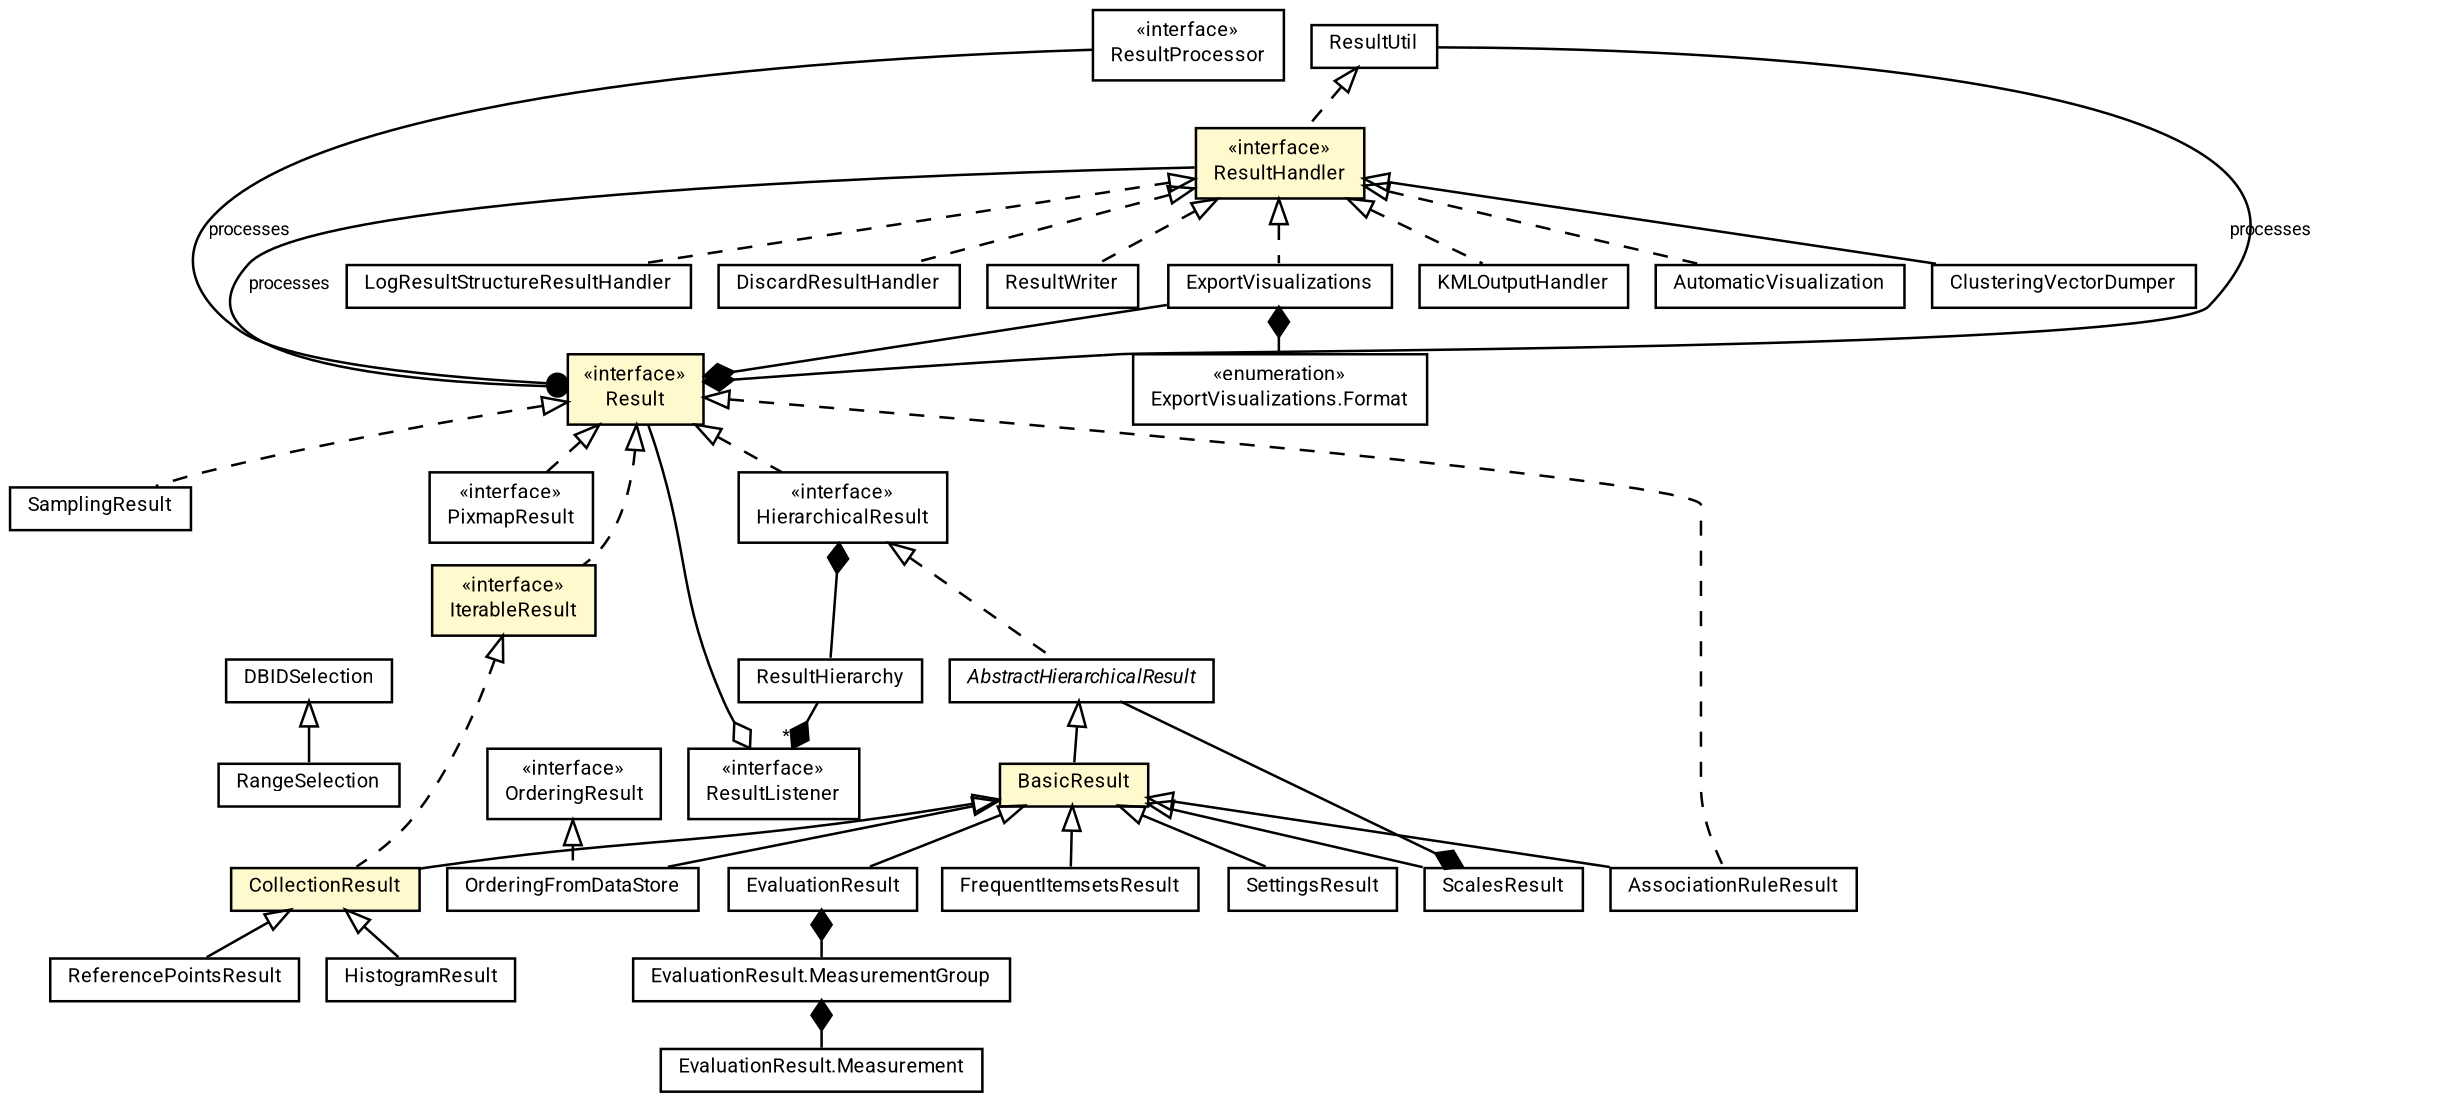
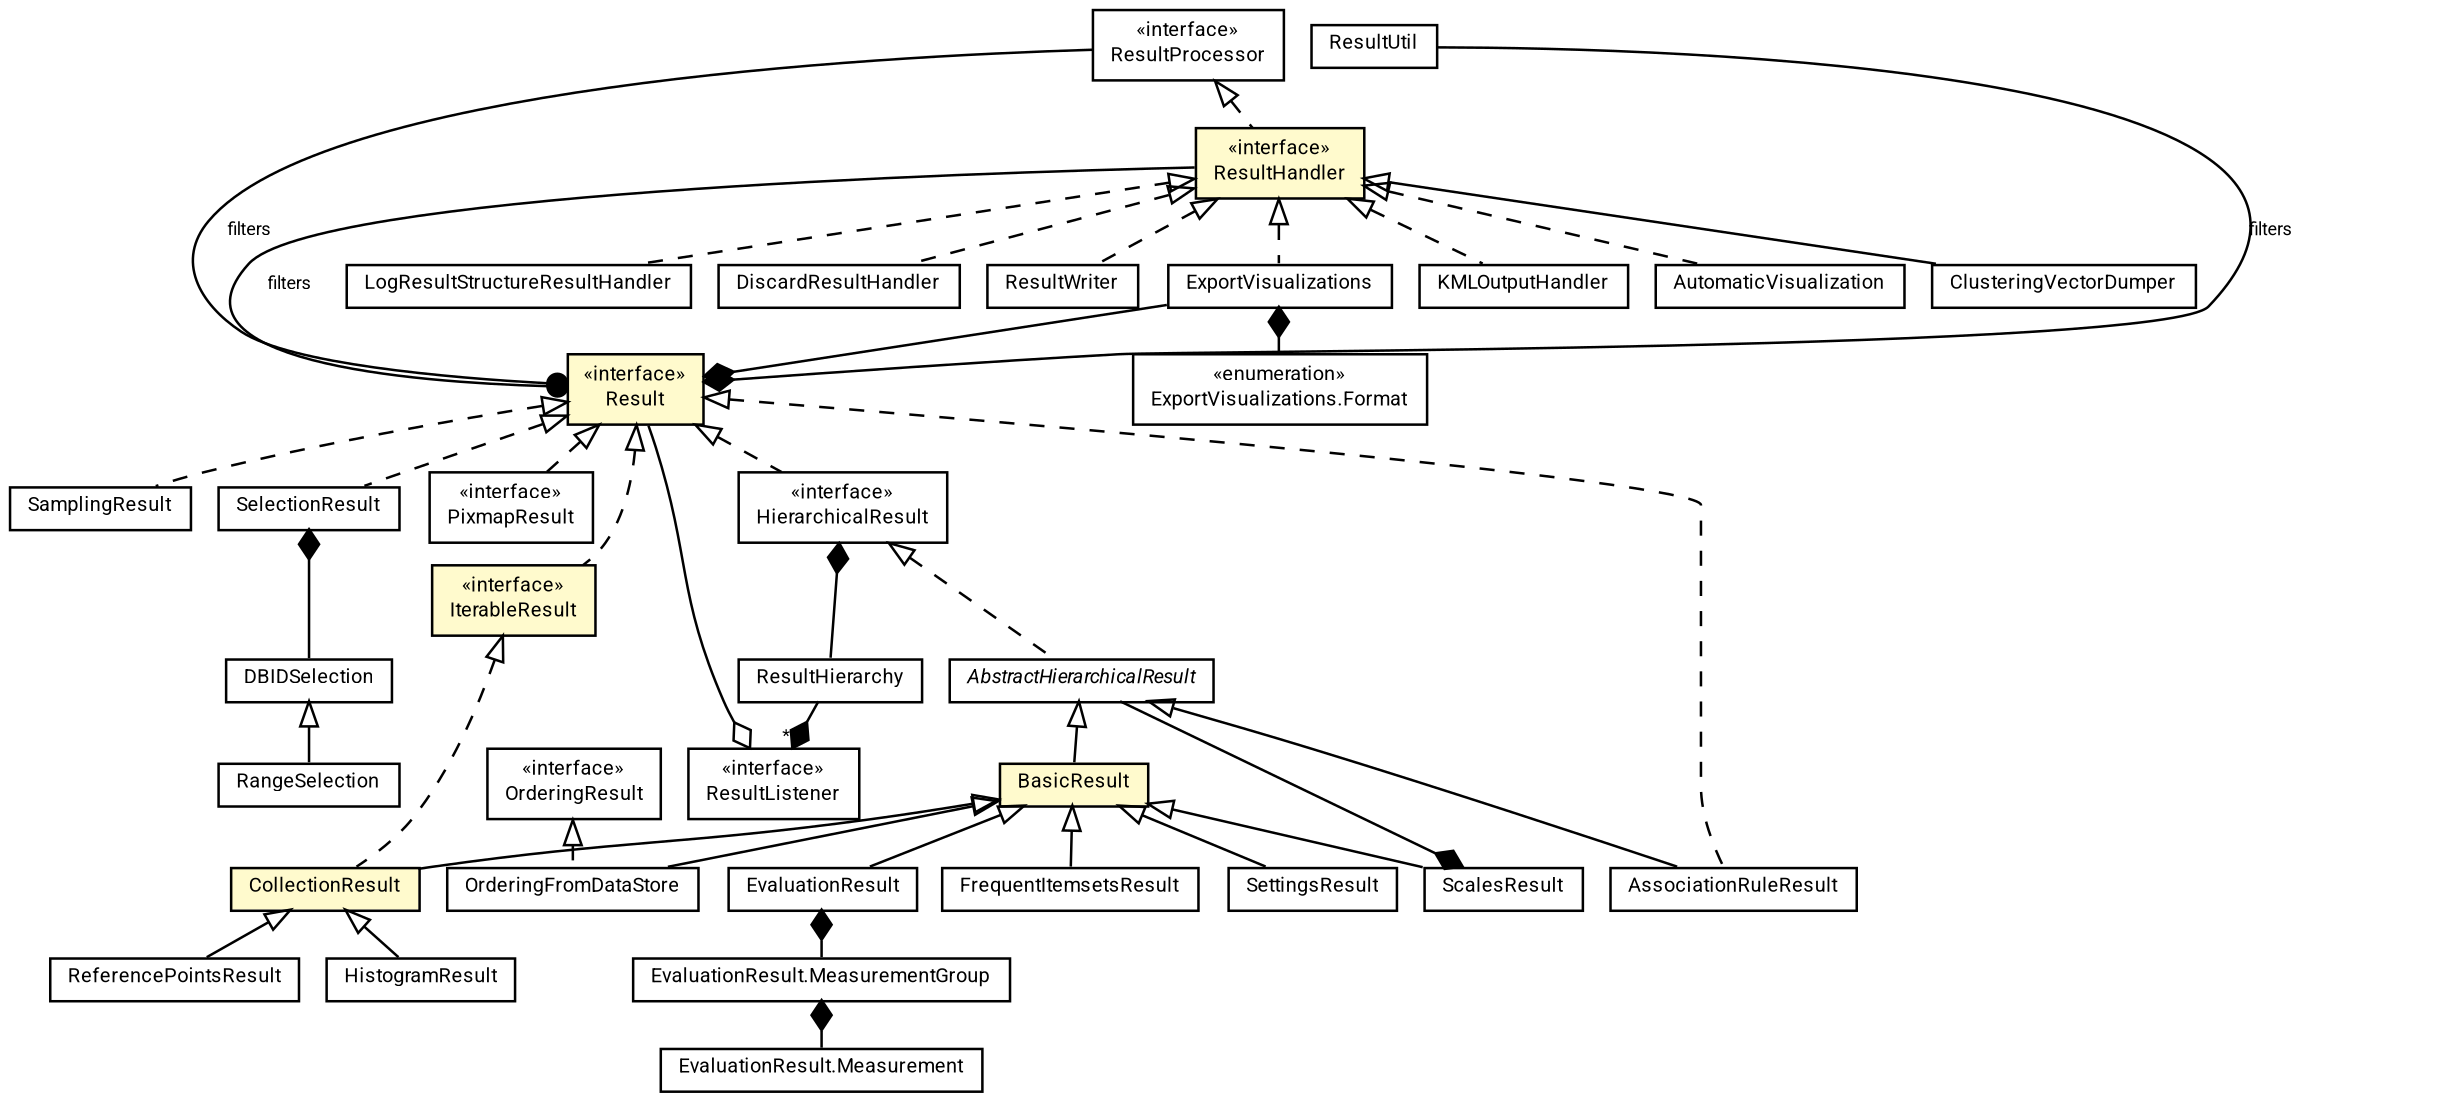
edge "ResultHandler" -> "ResultUtil": now "ResultHandler" -> "ResultProcessor"
edge "ResultProcessor" -> "Result": label "processes" -> "filters"
edge "ResultUtil" -> "Result": label "processes" -> "filters"
edge "ResultHandler" -> "Result": label "processes" -> "filters"
node "SelectionResult": added
edge "AssociationRuleResult" -> "BasicResult": now "AssociationRuleResult" -> "AbstractHierarchicalResult"
